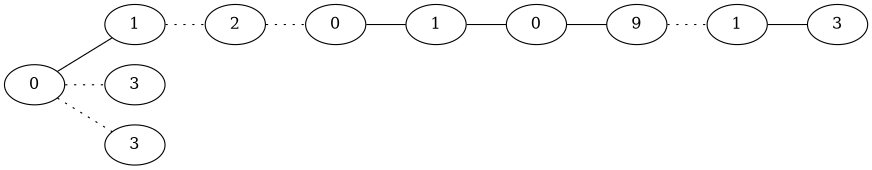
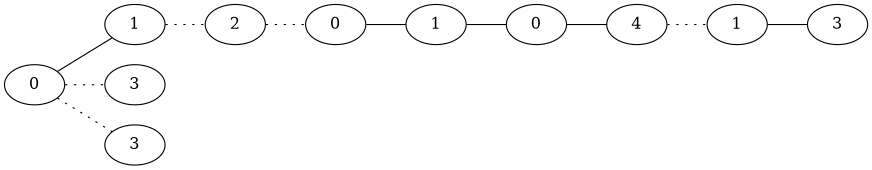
node "9": label "9" -> "4"
